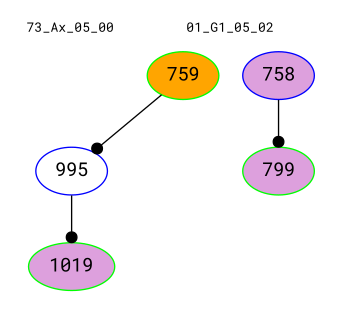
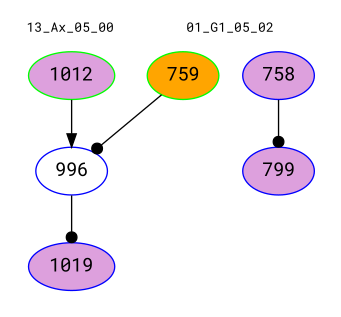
cluster "73_Ax_05_00": label "73_Ax_05_00" -> "13_Ax_05_00"
node "1012": added
node "995": label "995" -> "996"
node "799": color green -> blue
node "1019": color green -> blue
